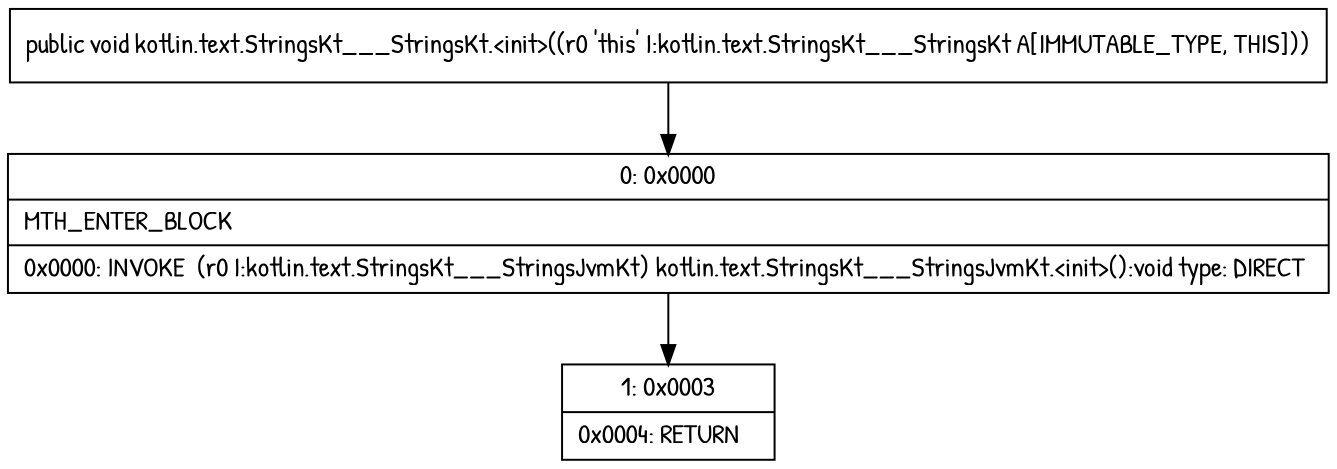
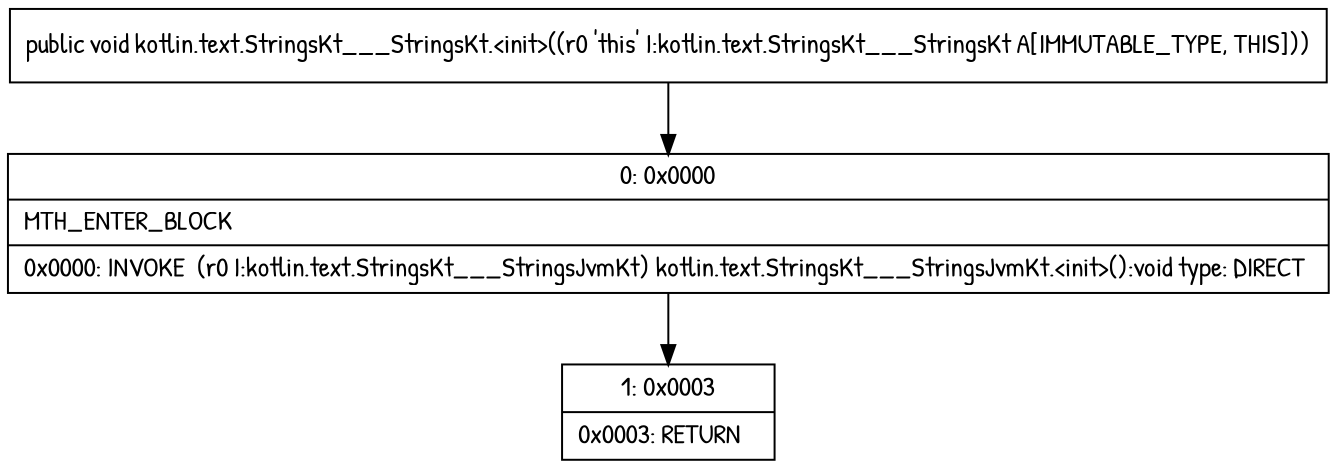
node "1: 0x0003": text "0x0004: RETURN" -> "0x0003: RETURN"
